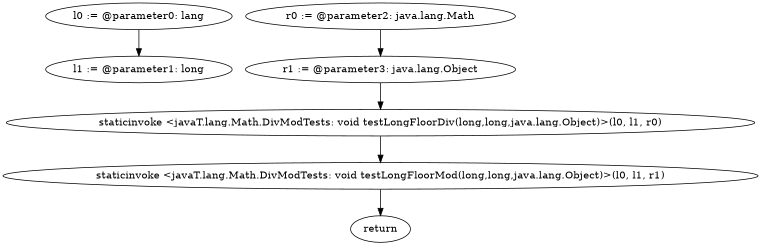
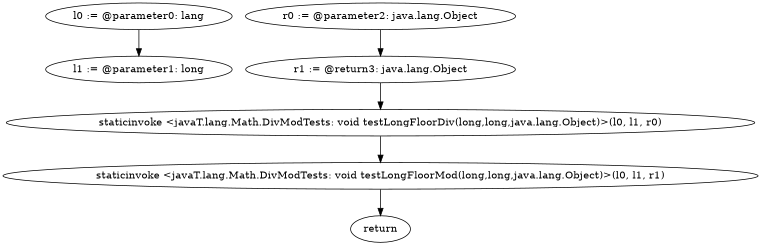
node "r0 := @parameter2: java.lang.Math": label "r0 := @parameter2: java.lang.Math" -> "r0 := @parameter2: java.lang.Object"
node "r1 := @parameter3: java.lang.Object": label "r1 := @parameter3: java.lang.Object" -> "r1 := @return3: java.lang.Object"
